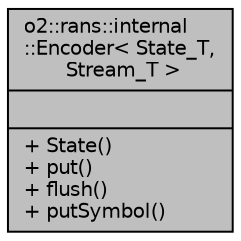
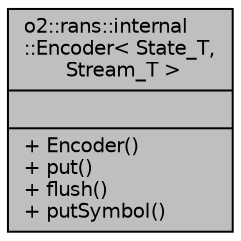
node "o2::rans::internal": text "+ State()" -> "+ Encoder()"
